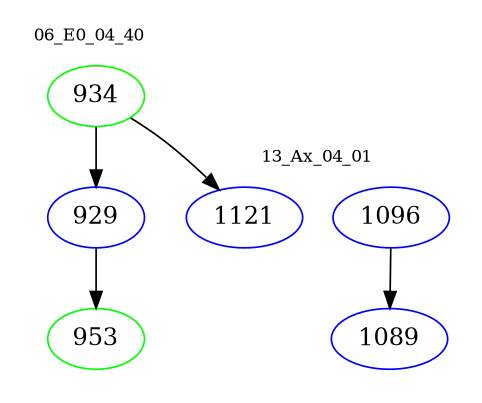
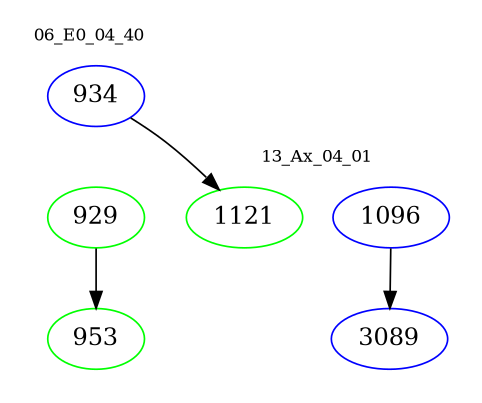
node "934": color green -> blue
edge "934" -> "929": removed
node "929": color blue -> green
node "1121": color blue -> green
node "1089": label "1089" -> "3089"
